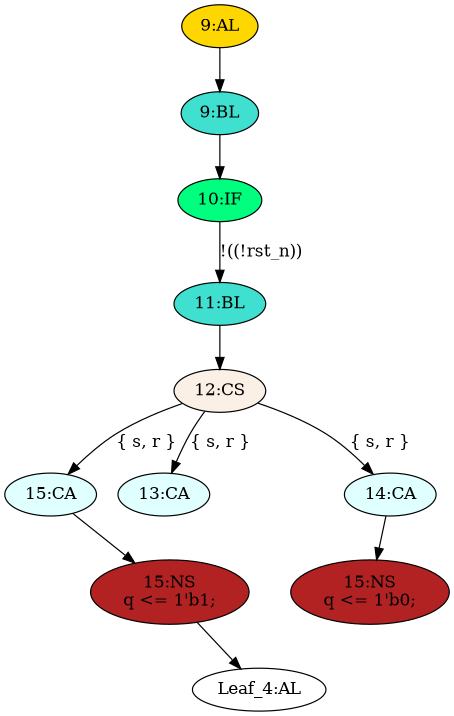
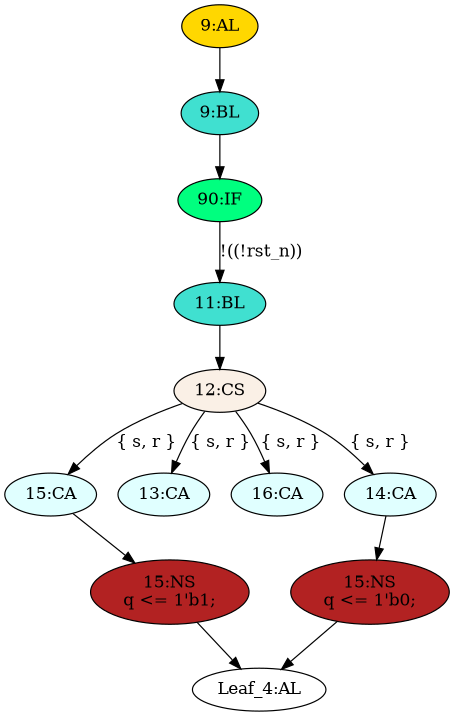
node "10:IF": label "10:IF" -> "90:IF"
node "16:CA": added
edge "15:NS q <= 1'b0;" -> "Leaf_4:AL": added
